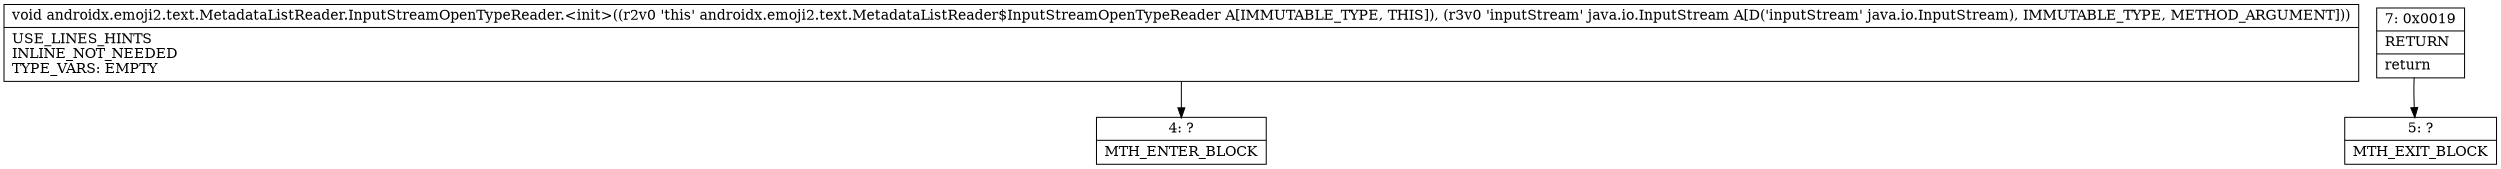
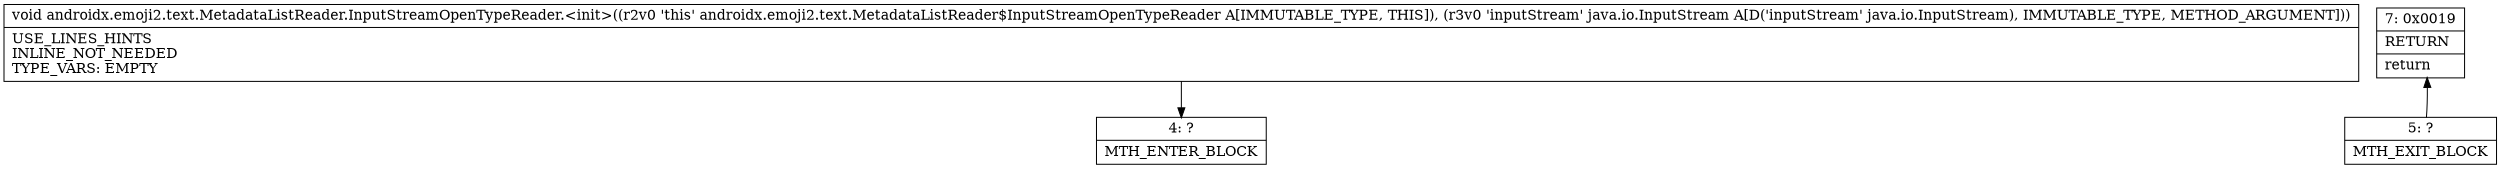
edge "7: 0x0019" -> "5: ?": reversed
